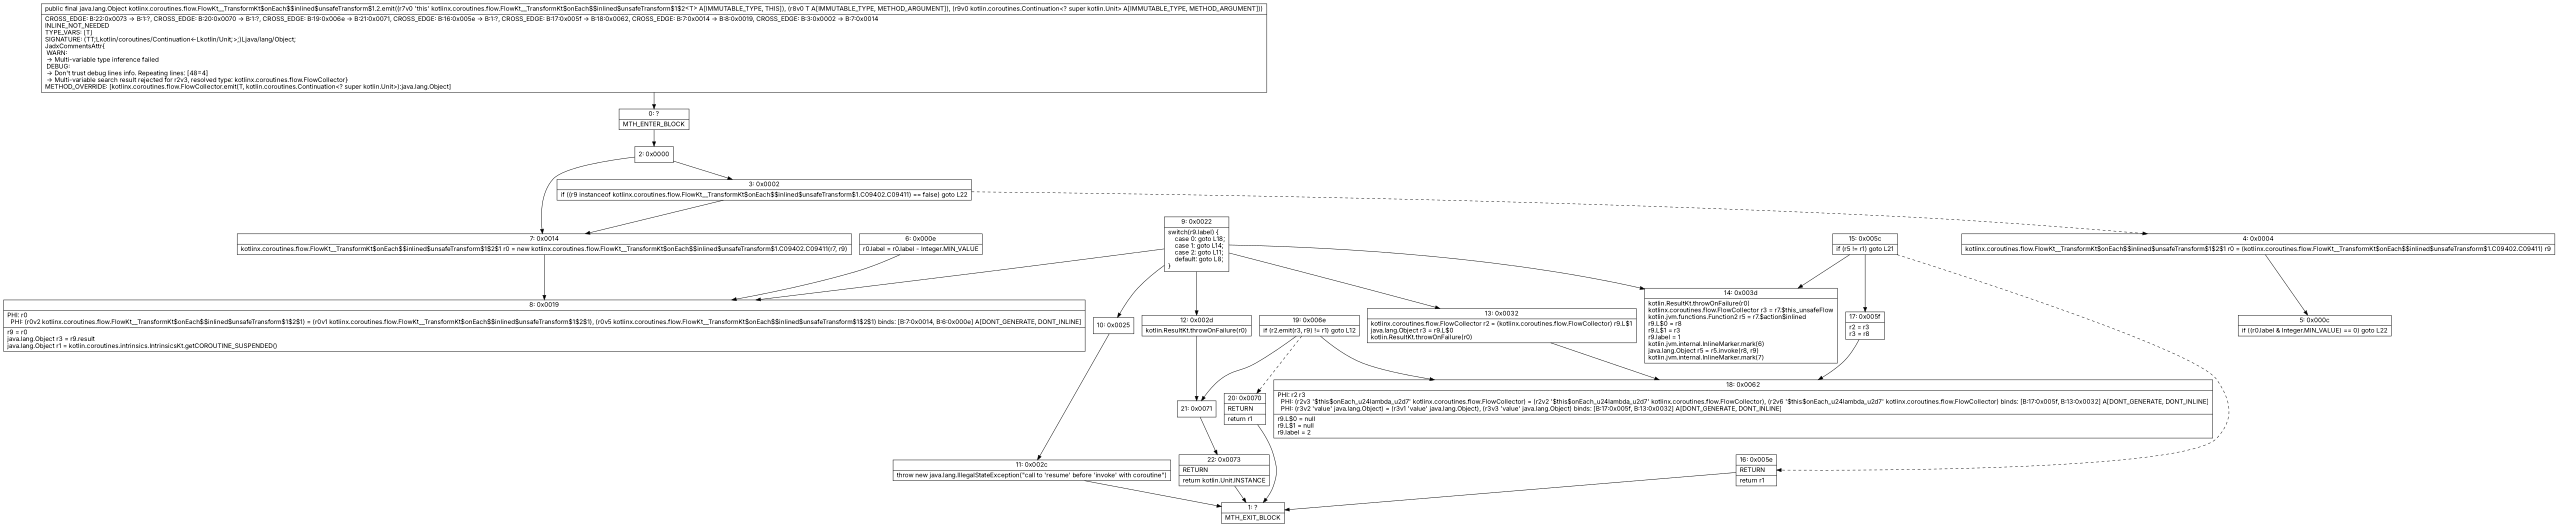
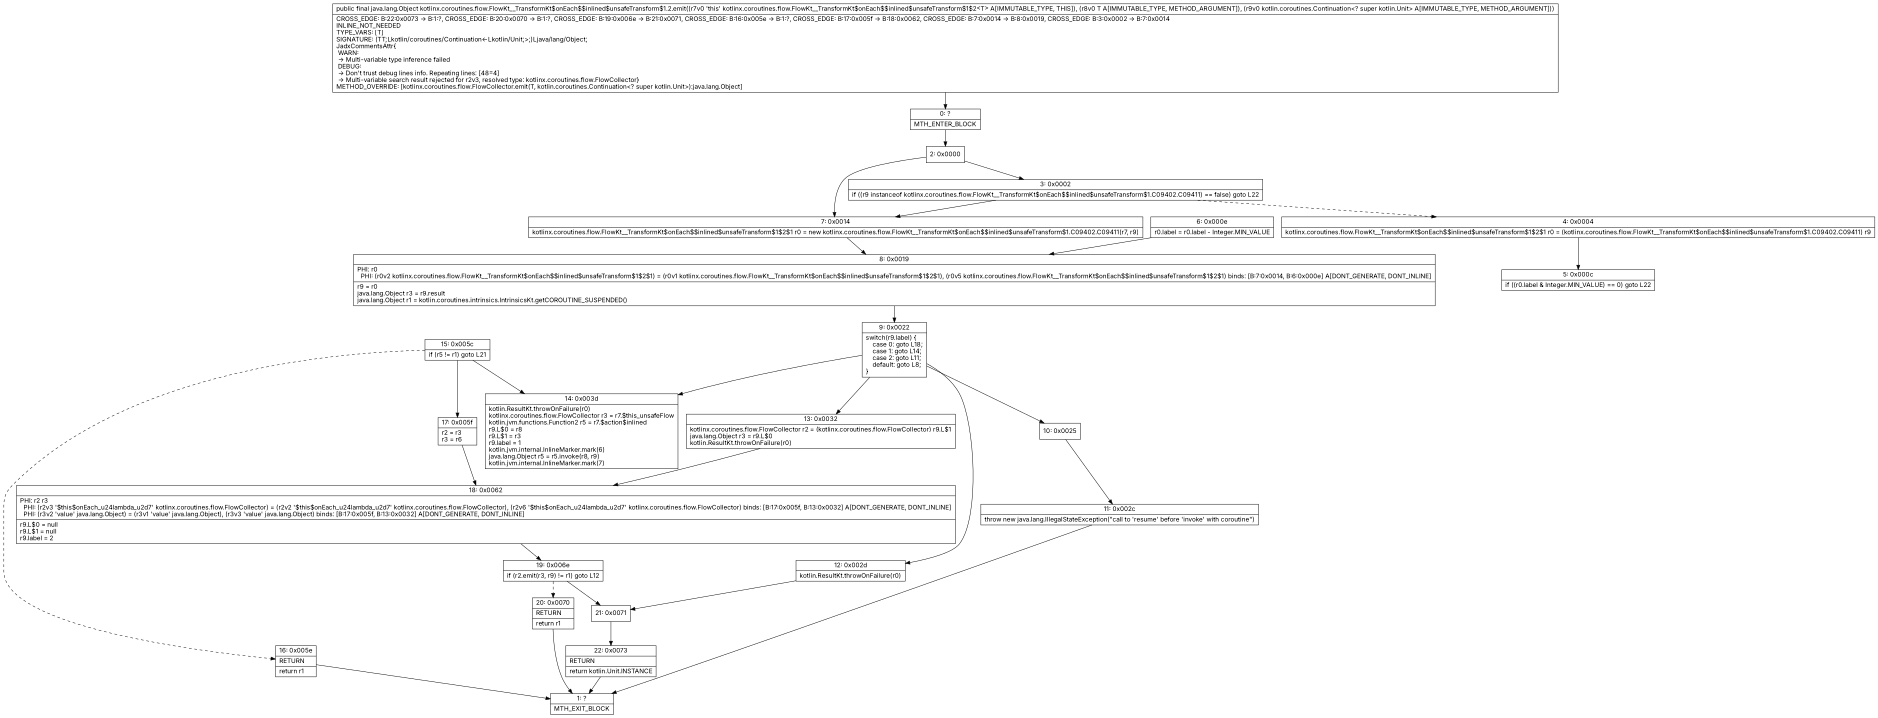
edge "9: 0x0022" -> "8: 0x0019": reversed
node "17: 0x005f": text "r3 = r8" -> "r3 = r6"
edge "19: 0x006e" -> "18: 0x0062": reversed
